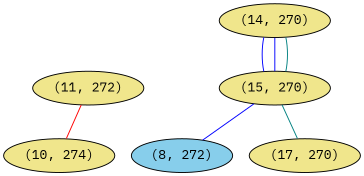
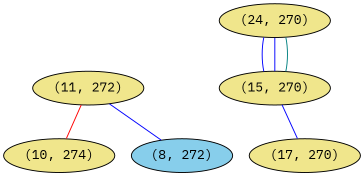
node "(14, 270)": label "(14, 270)" -> "(24, 270)"
edge "(15, 270)" -- "(8, 272)": now "(11, 272)" -- "(8, 272)"
edge "(15, 270)" -- "(17, 270)": color teal -> blue
